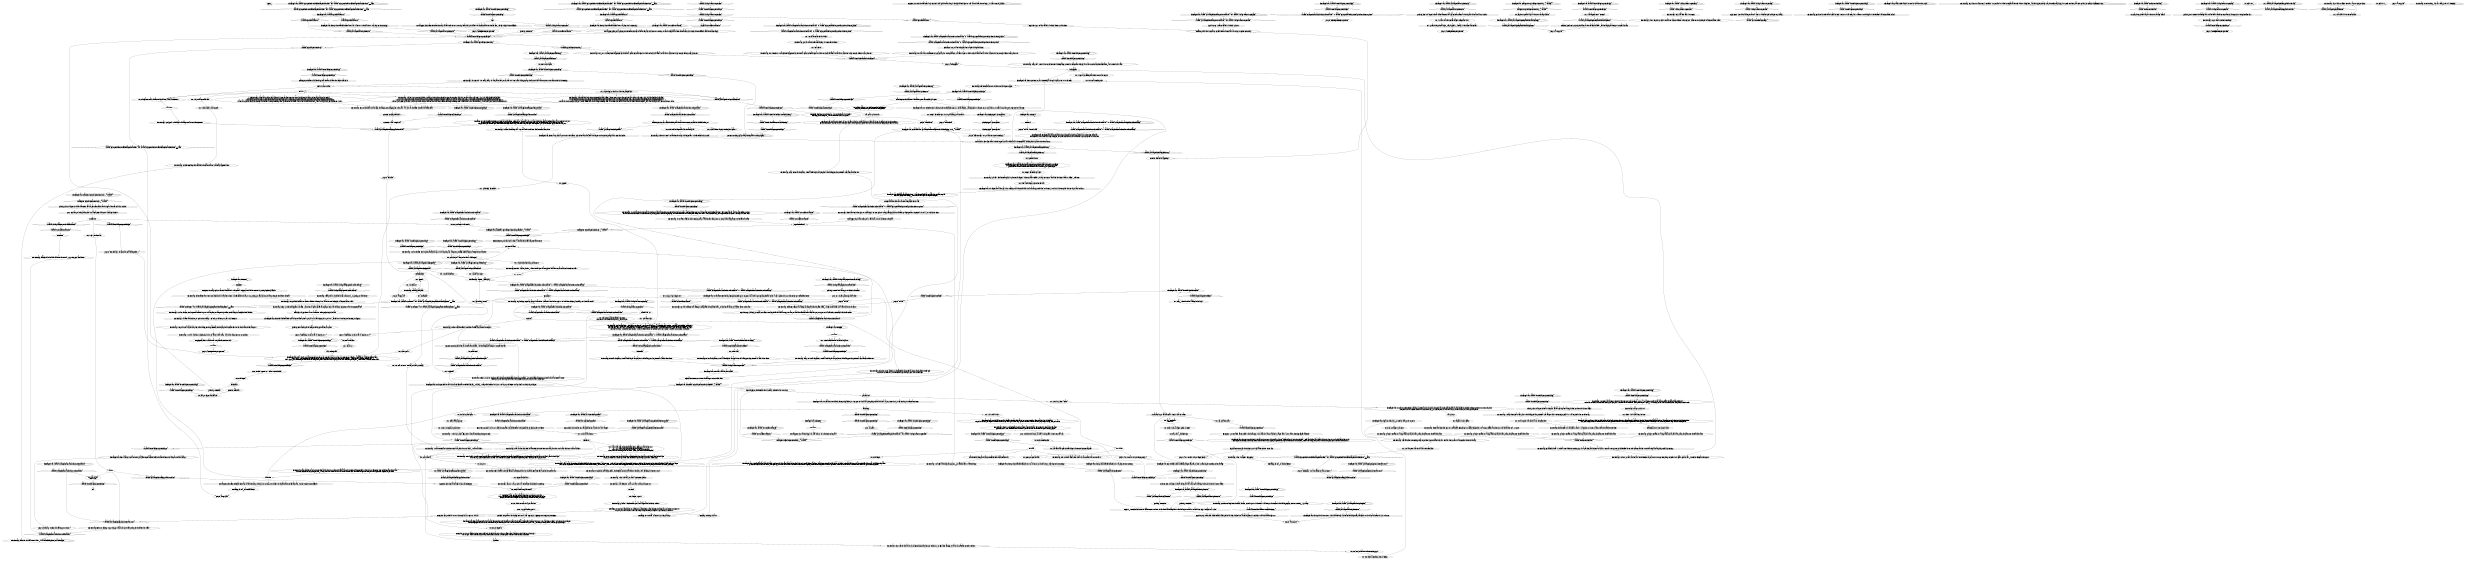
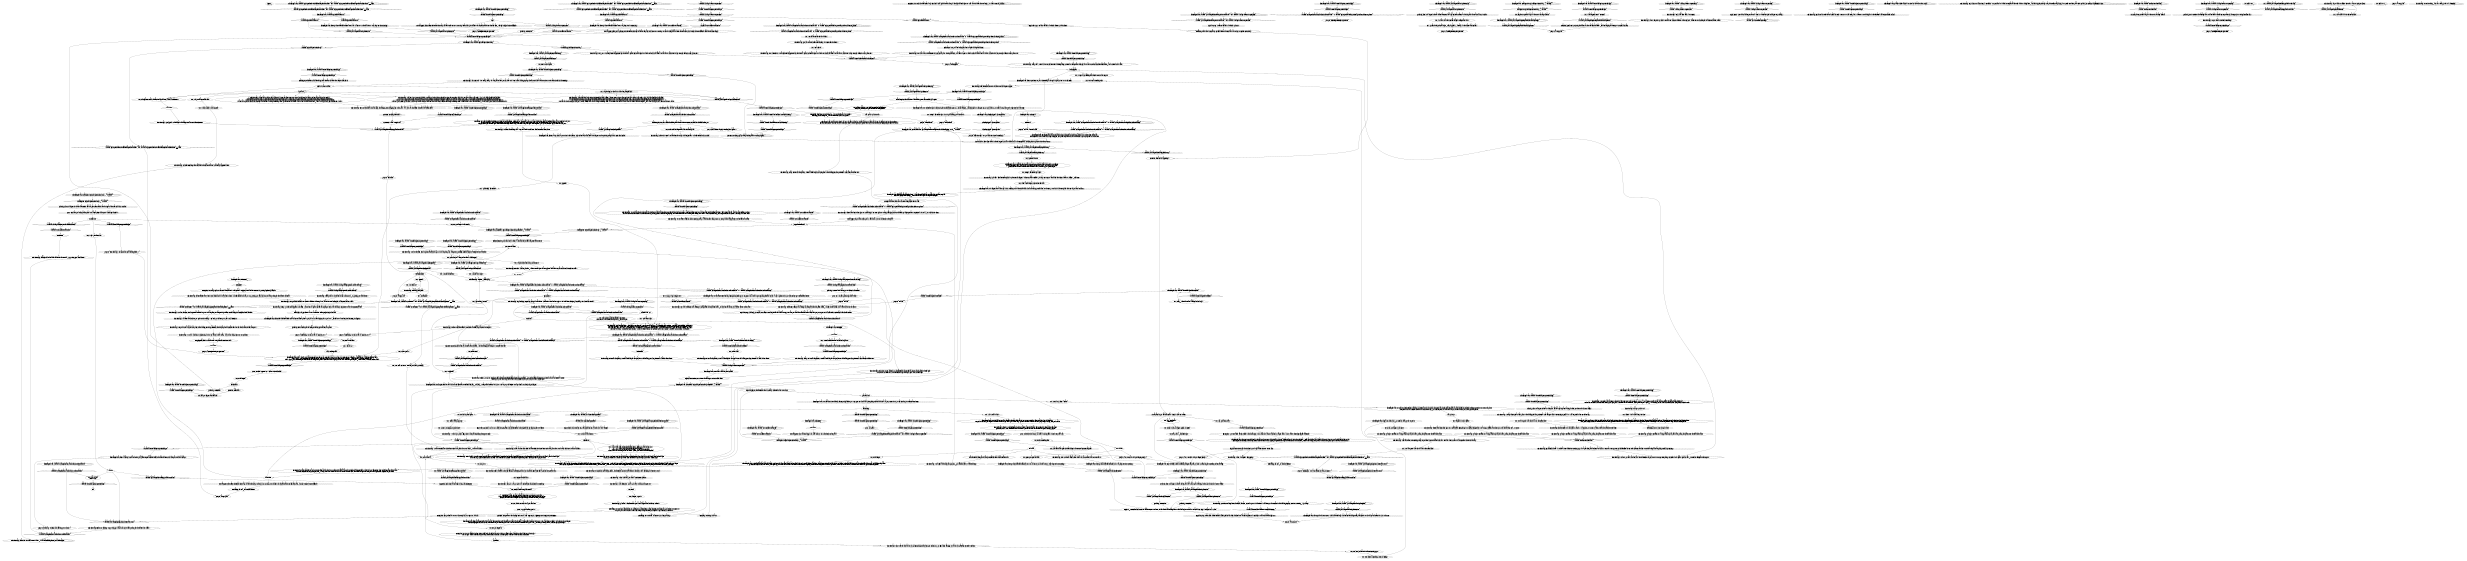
node "end hub": label "end hub" -> "hyoid hub"
